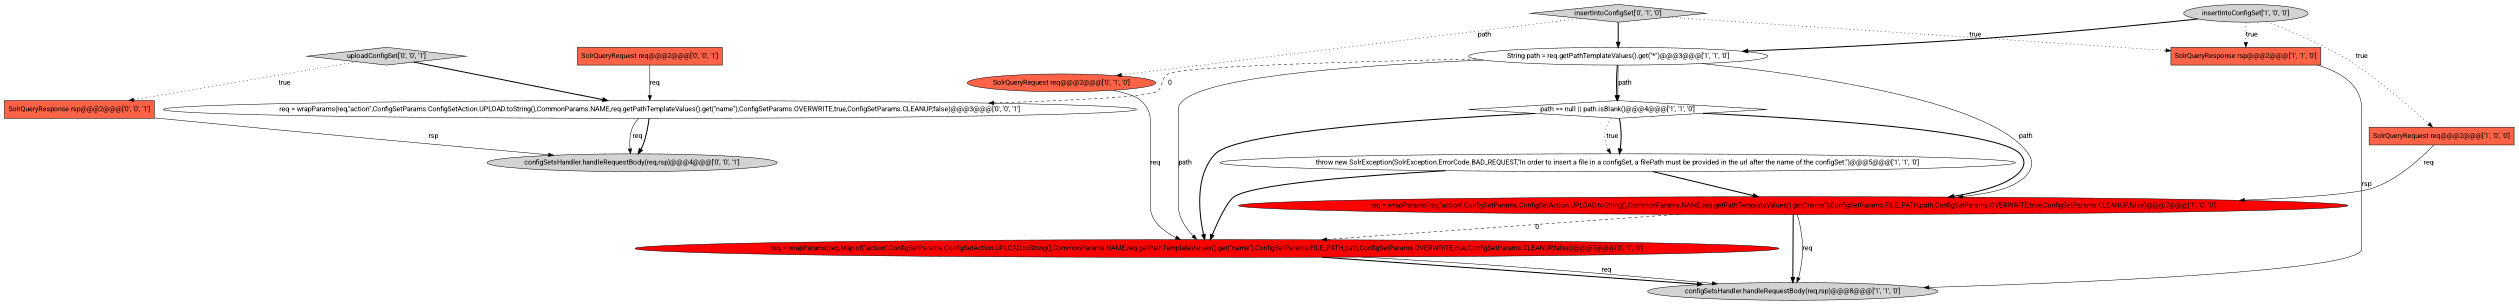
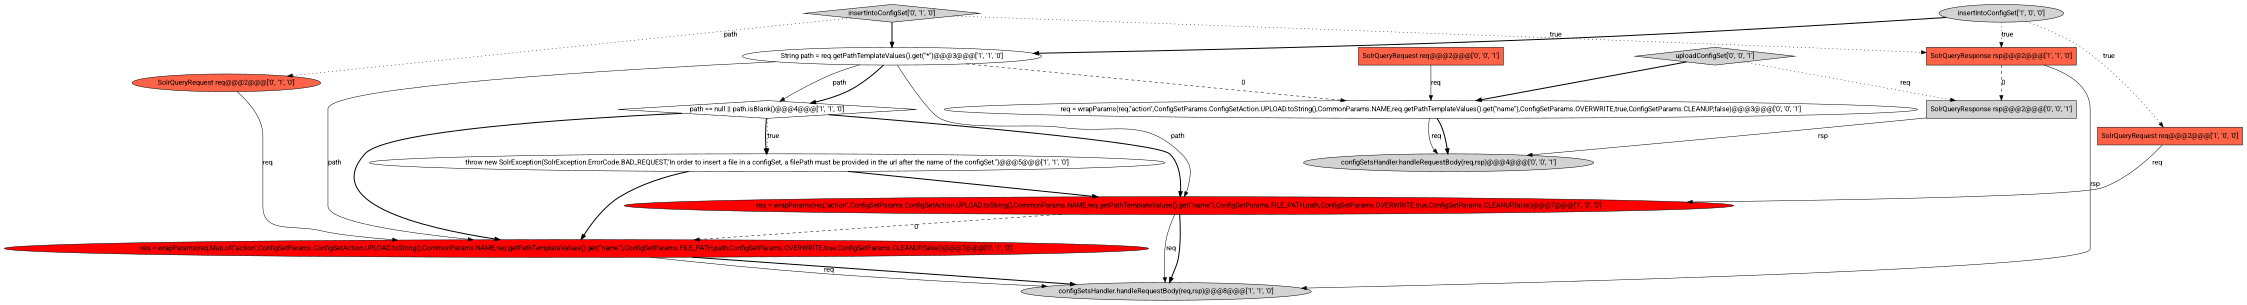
edge "SolrQueryResponse rsp@@@2@@@['1', '1', '0']" -> "SolrQueryResponse rsp@@@2@@@['0', '0', '1']": added, label "0"
edge "uploadConfigSet['0', '0', '1']" -> "SolrQueryResponse rsp@@@2@@@['0', '0', '1']": label "true" -> "req"
node "SolrQueryResponse rsp@@@2@@@['0', '0', '1']": fillcolor tomato -> lightgray
